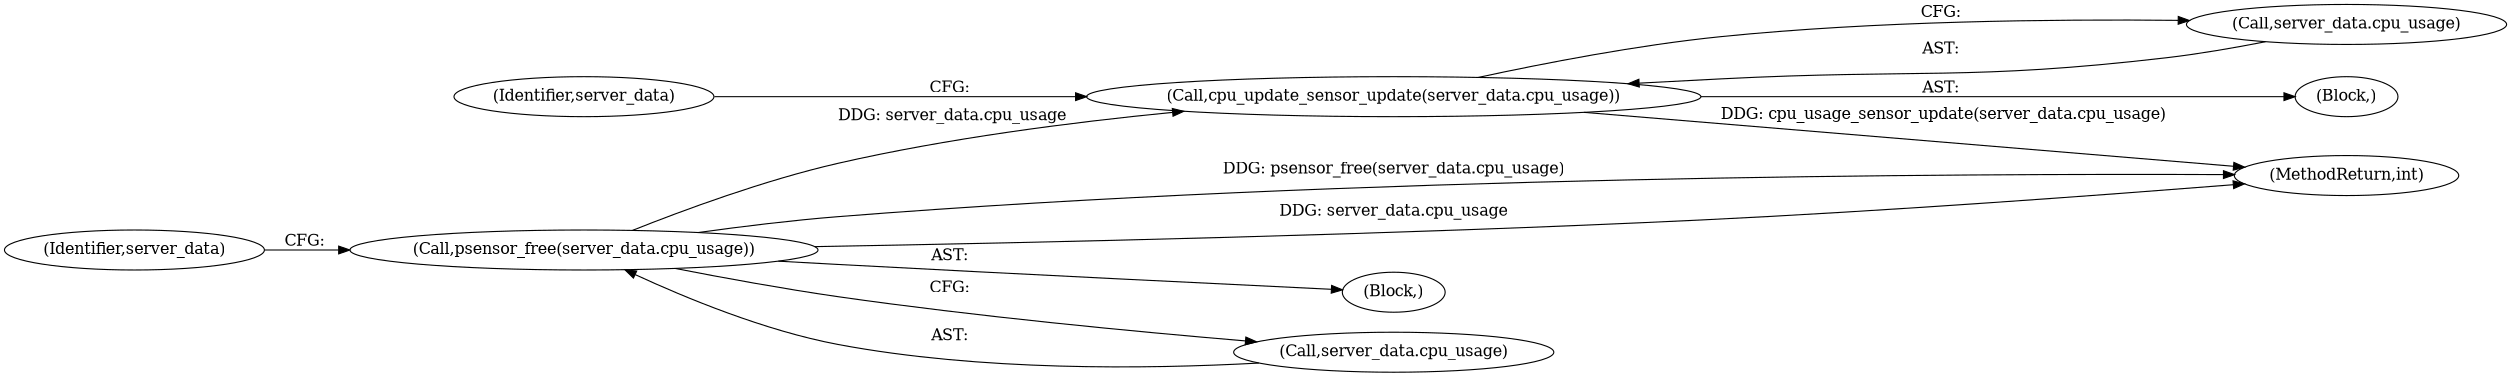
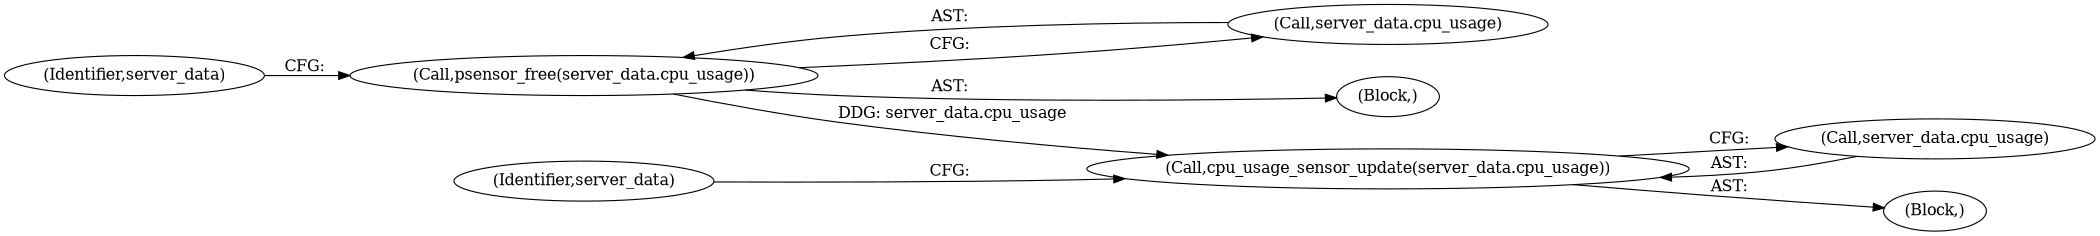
node "(Call,cpu_update_sensor_update(server_data.cpu_usage))": label "(Call,cpu_update_sensor_update(server_data.cpu_usage))" -> "(Call,cpu_usage_sensor_update(server_data.cpu_usage))"
node "(MethodReturn,int)": removed
